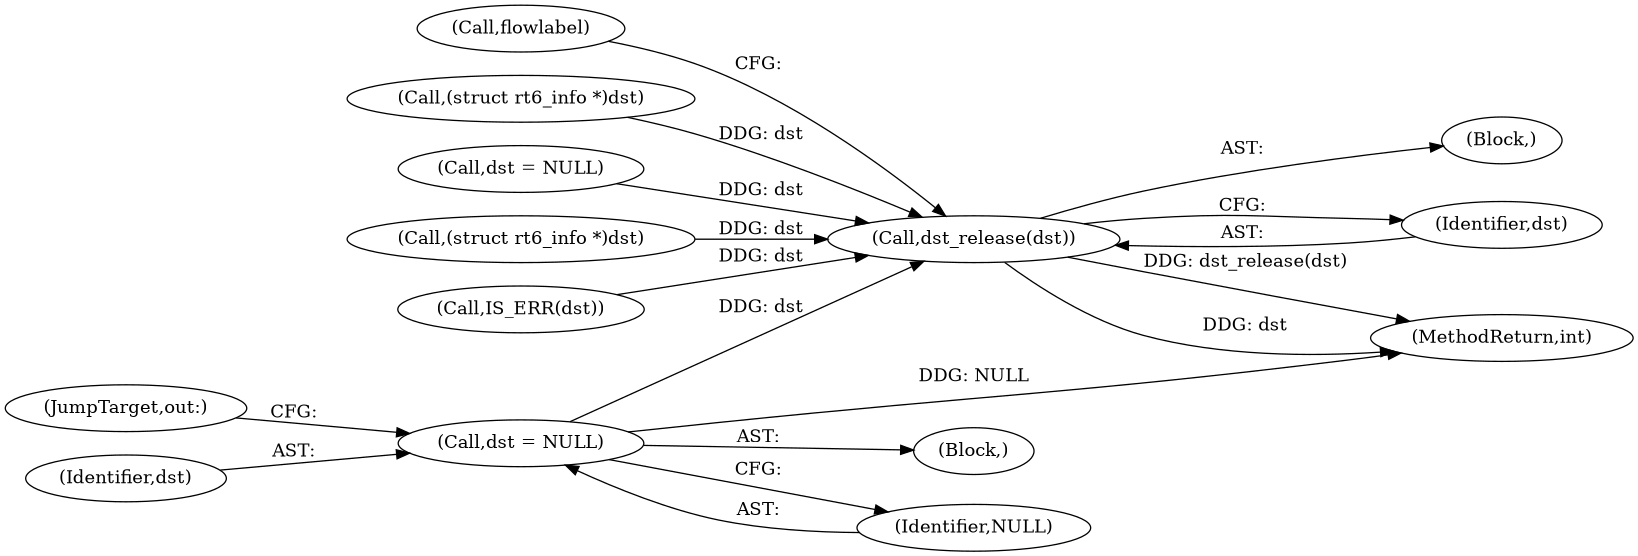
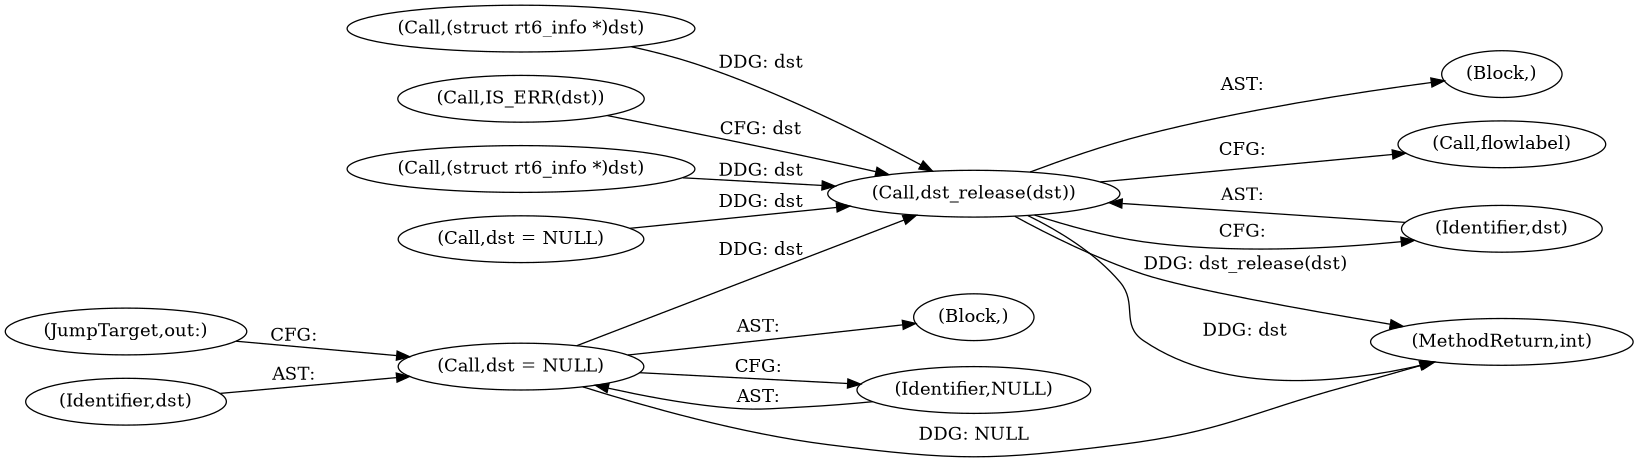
edge "(Call,flowlabel)" -> "(Call,dst_release(dst))": reversed
edge "(Call,IS_ERR(dst))" -> "(Call,dst_release(dst))": label "DDG: dst" -> "CFG: dst"
